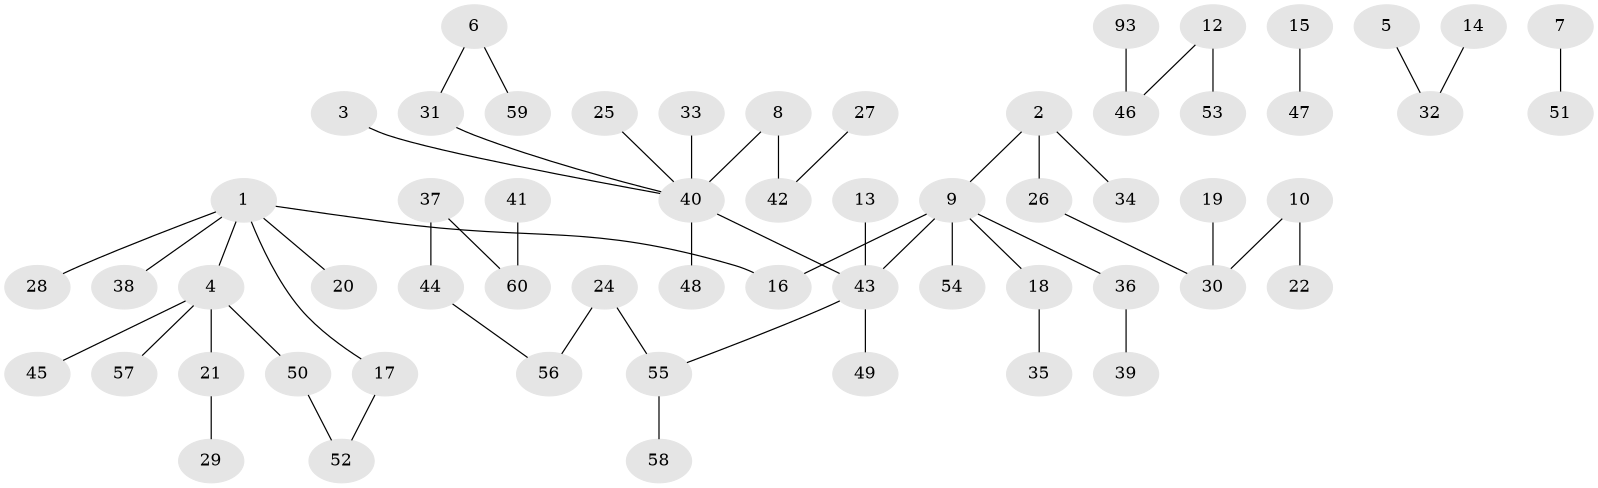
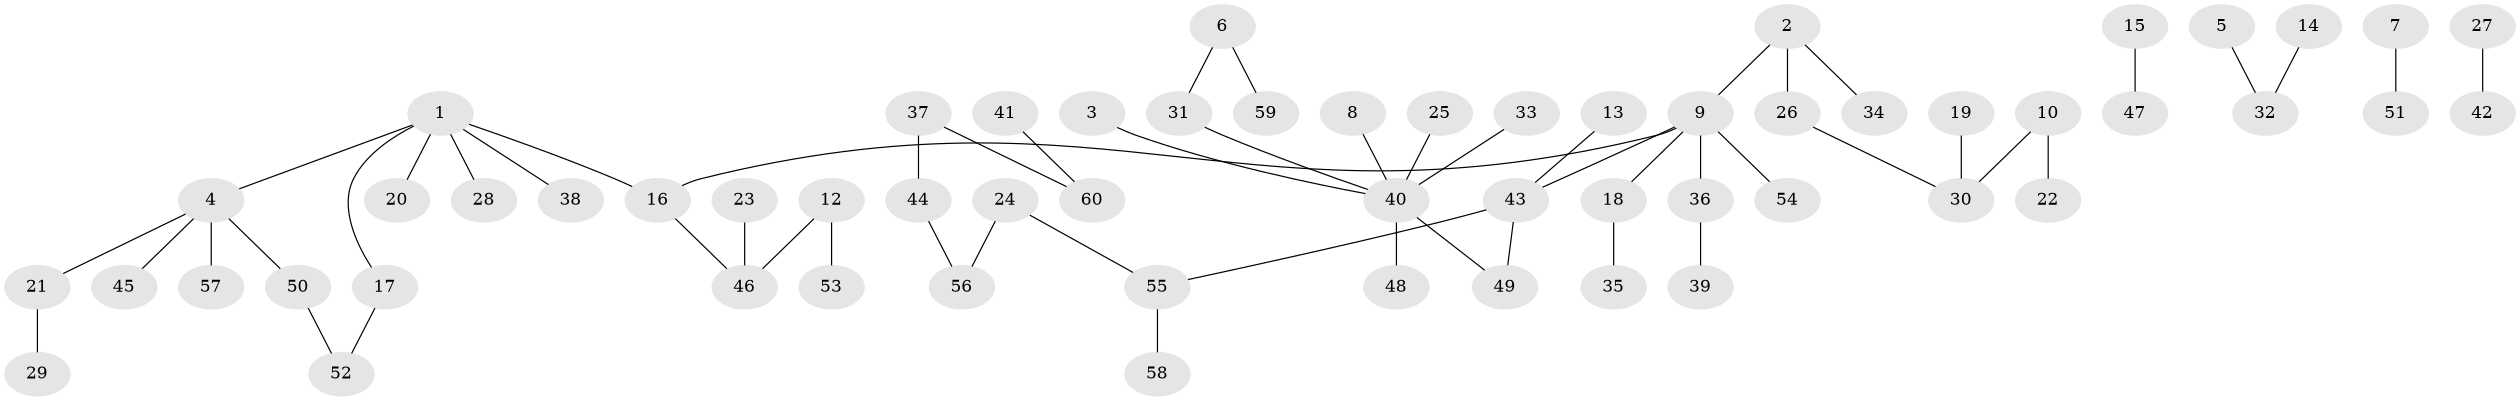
node "93": label "93" -> "23"
edge "8" -- "42": removed
edge "16" -- "46": added
edge "40" -- "43": now "40" -- "49"
